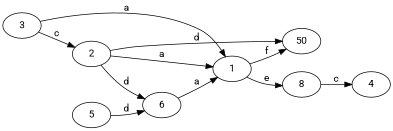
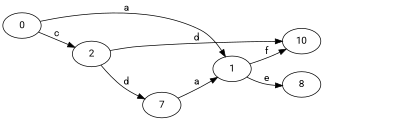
node "3": label "3" -> "0"
node "50": label "50" -> "10"
edge "2" -> "1": removed, label "a"
node "4": removed
node "6": label "6" -> "7"
node "5": removed
